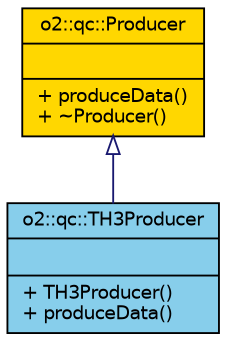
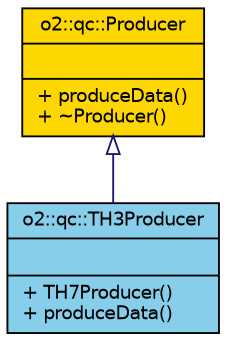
node "o2::qc::TH3Producer": text "+ TH3Producer()" -> "+ TH7Producer()"
